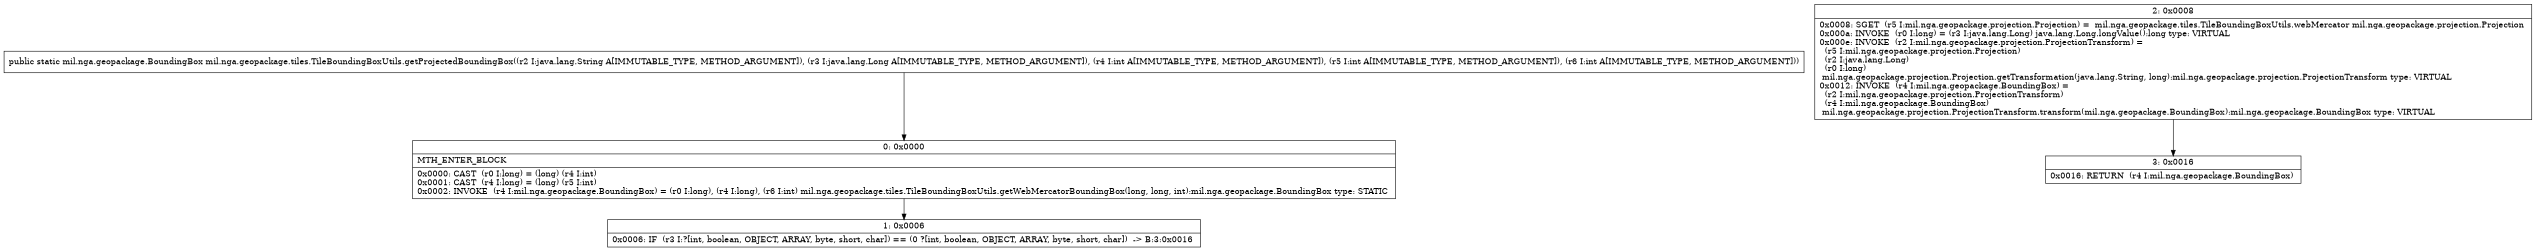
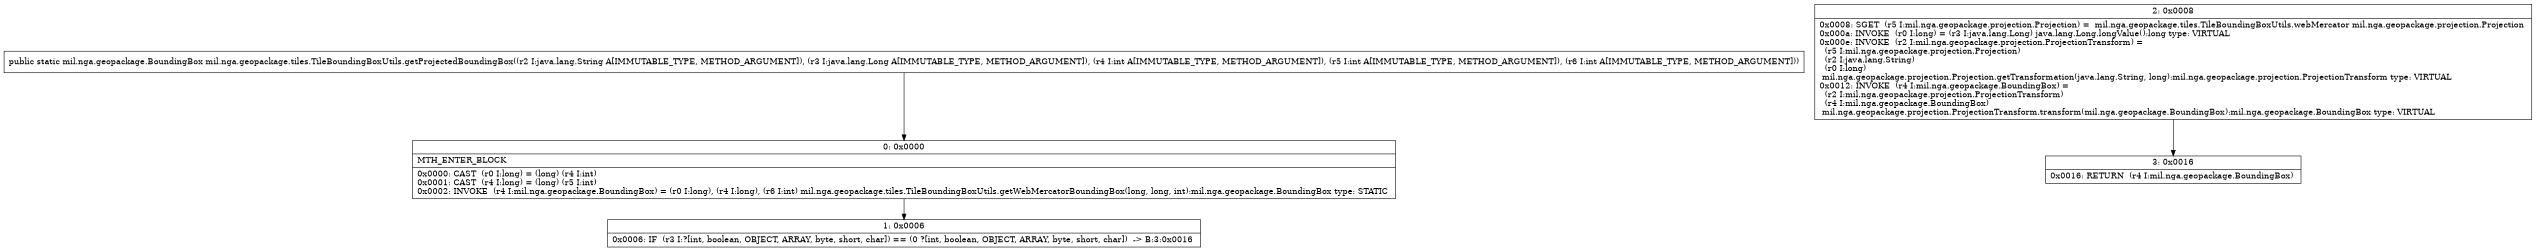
node "2: 0x0008": text "(r2 I:java.lang.Long)" -> "(r2 I:java.lang.String)"
